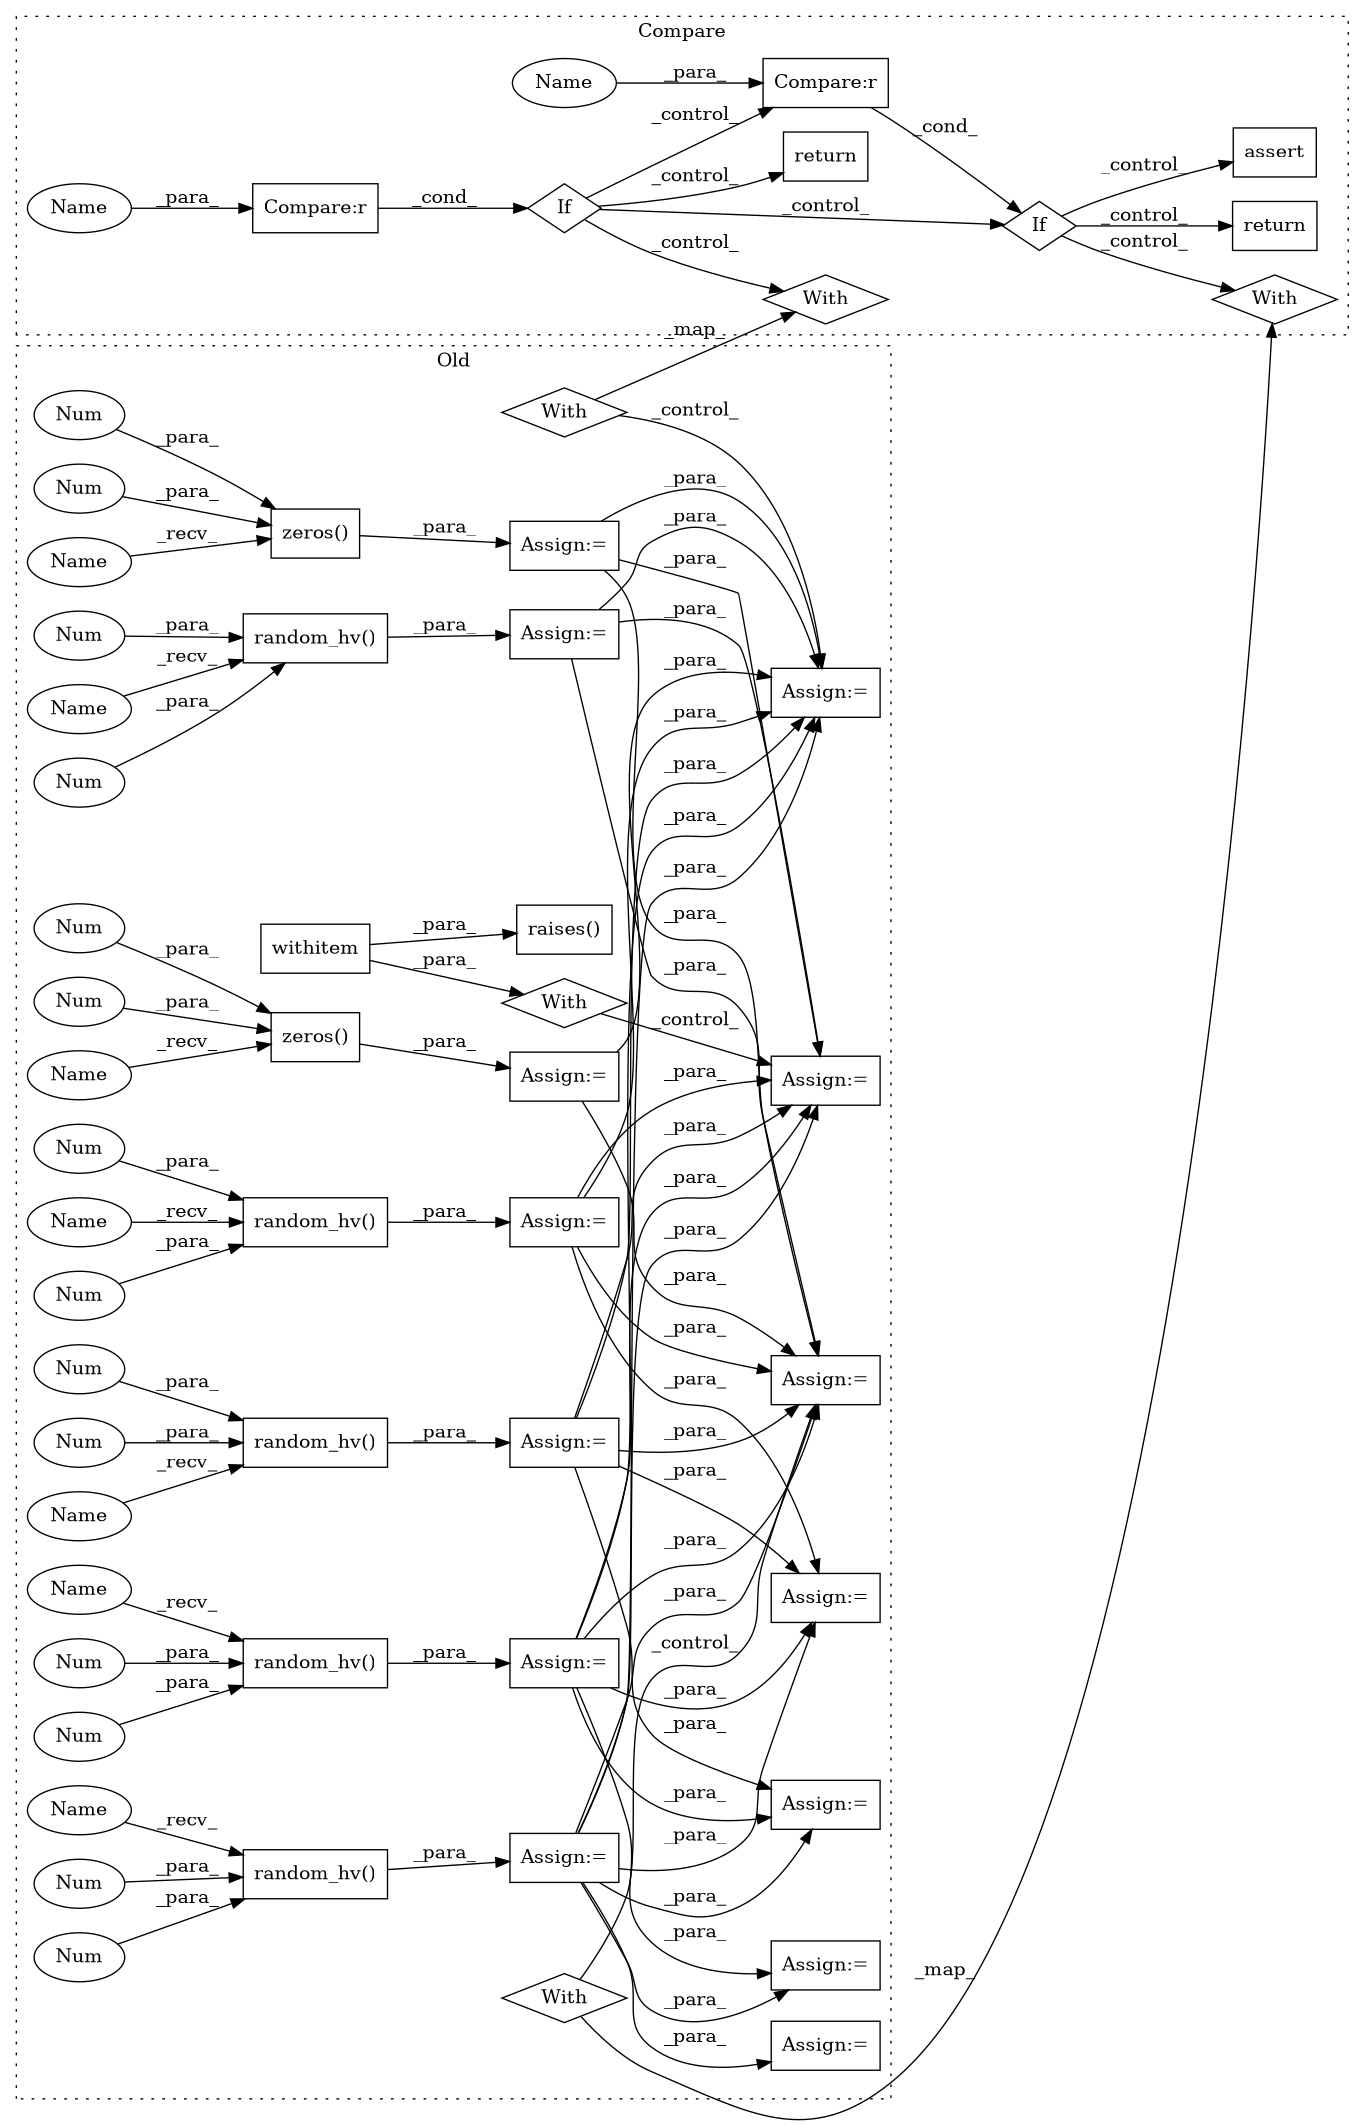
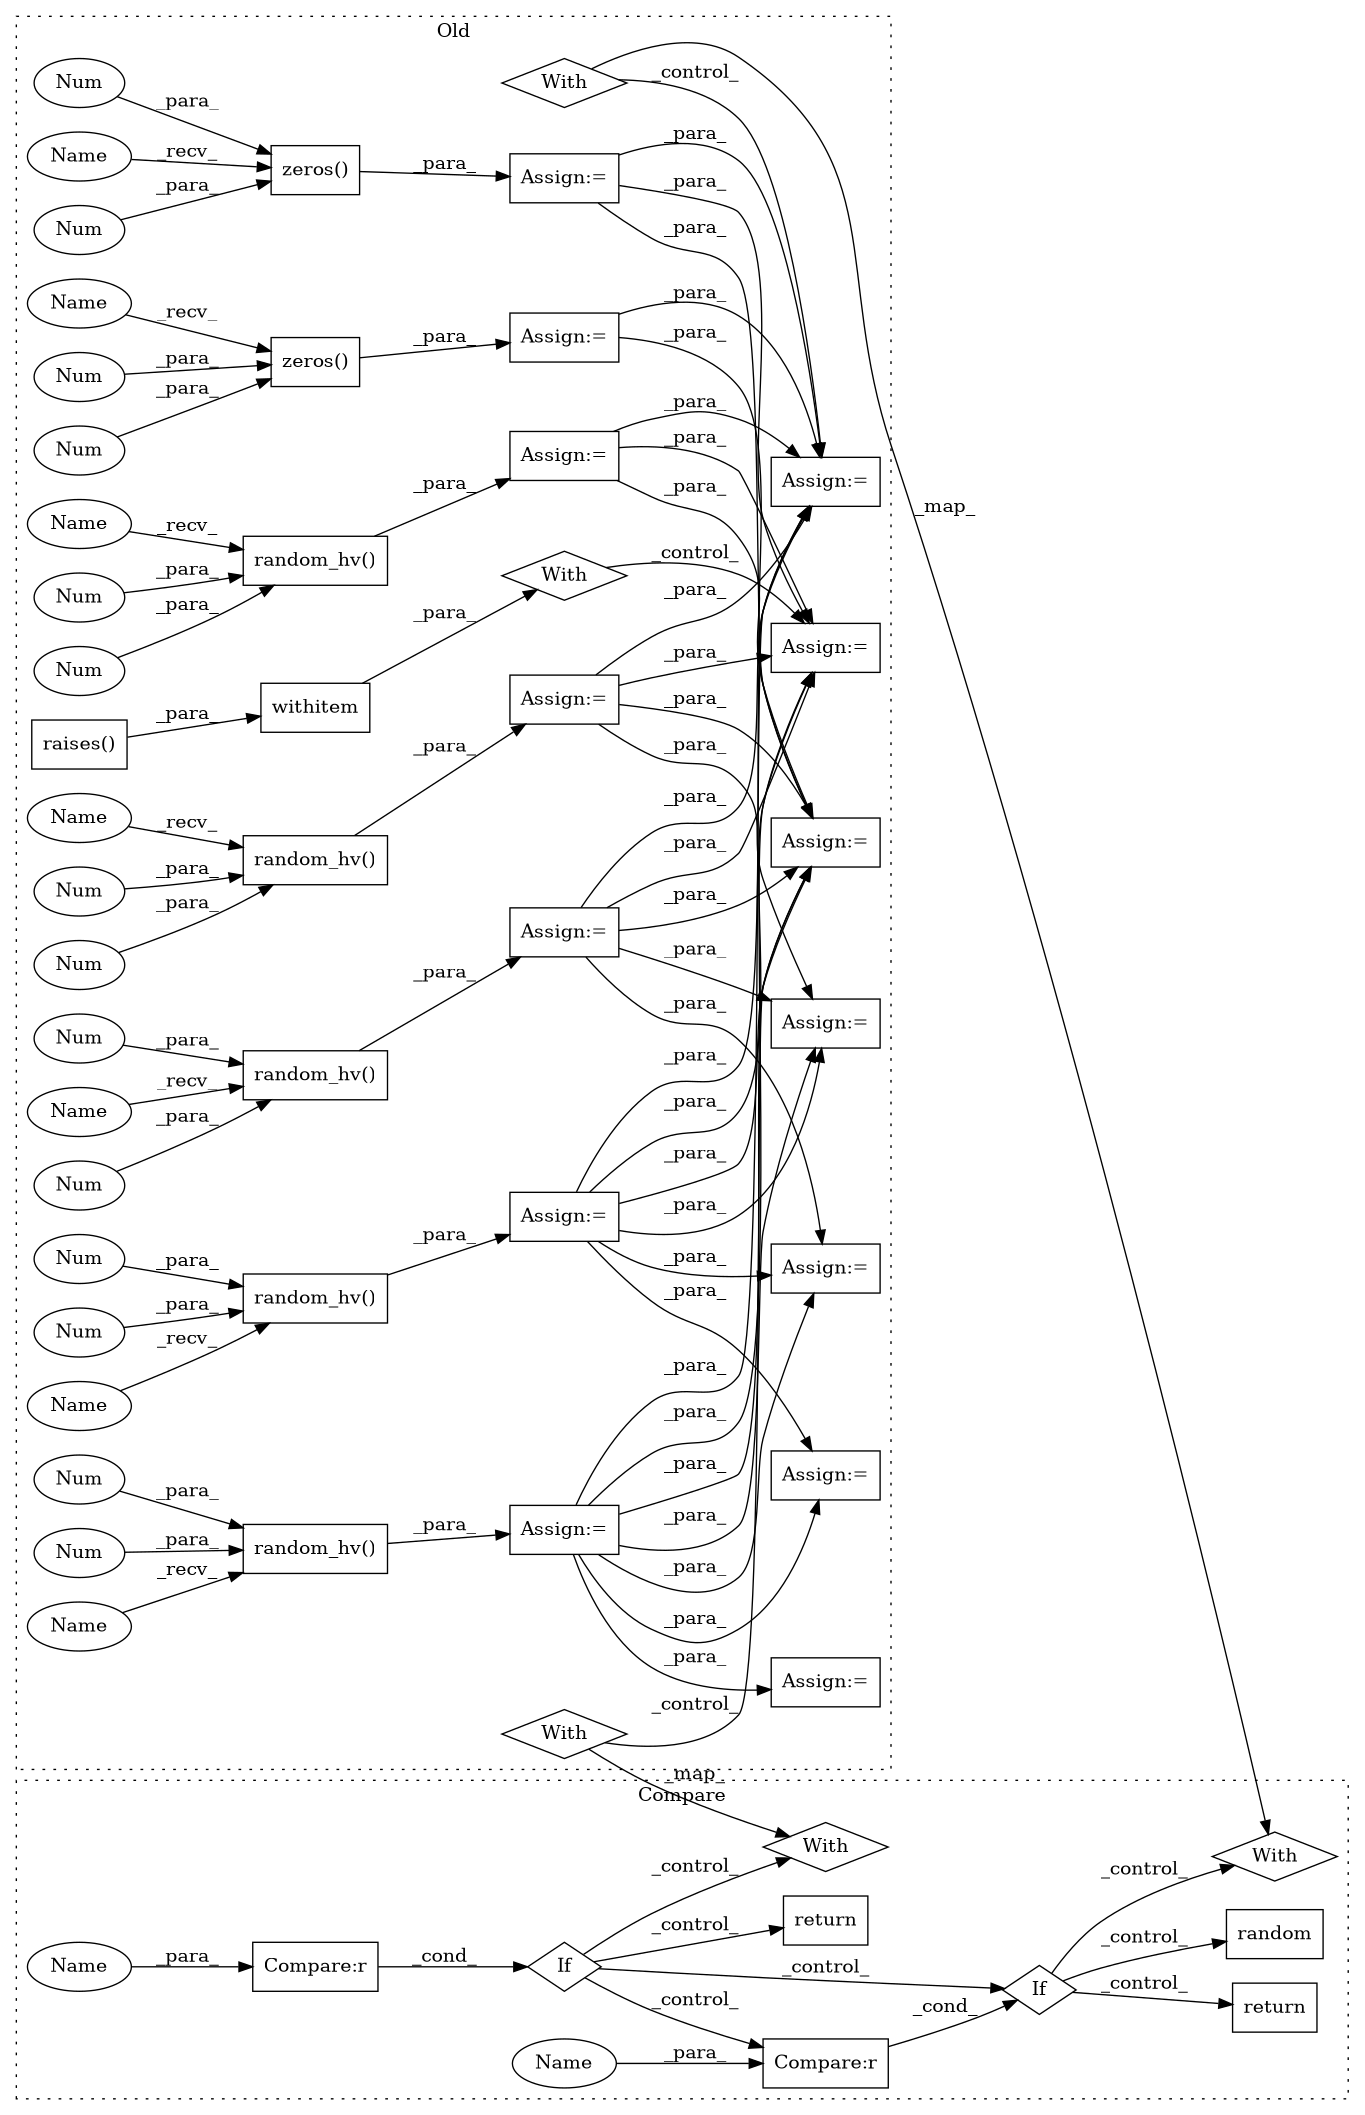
node "assert": label "assert" -> "random"
edge "withitem" -> "raises()": reversed
